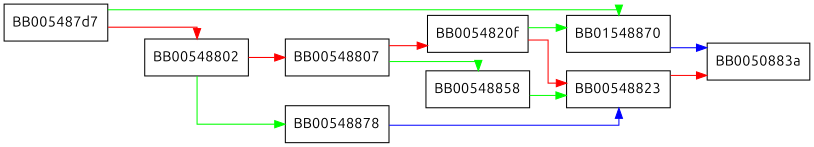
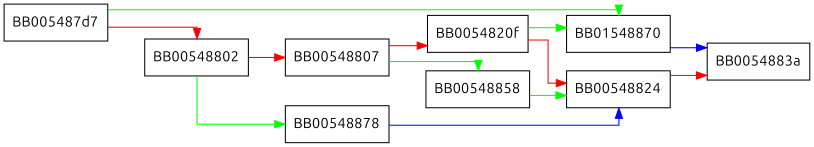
node "BB0050883a": label "BB0050883a" -> "BB0054883a"
node "BB00548823": label "BB00548823" -> "BB00548824"
